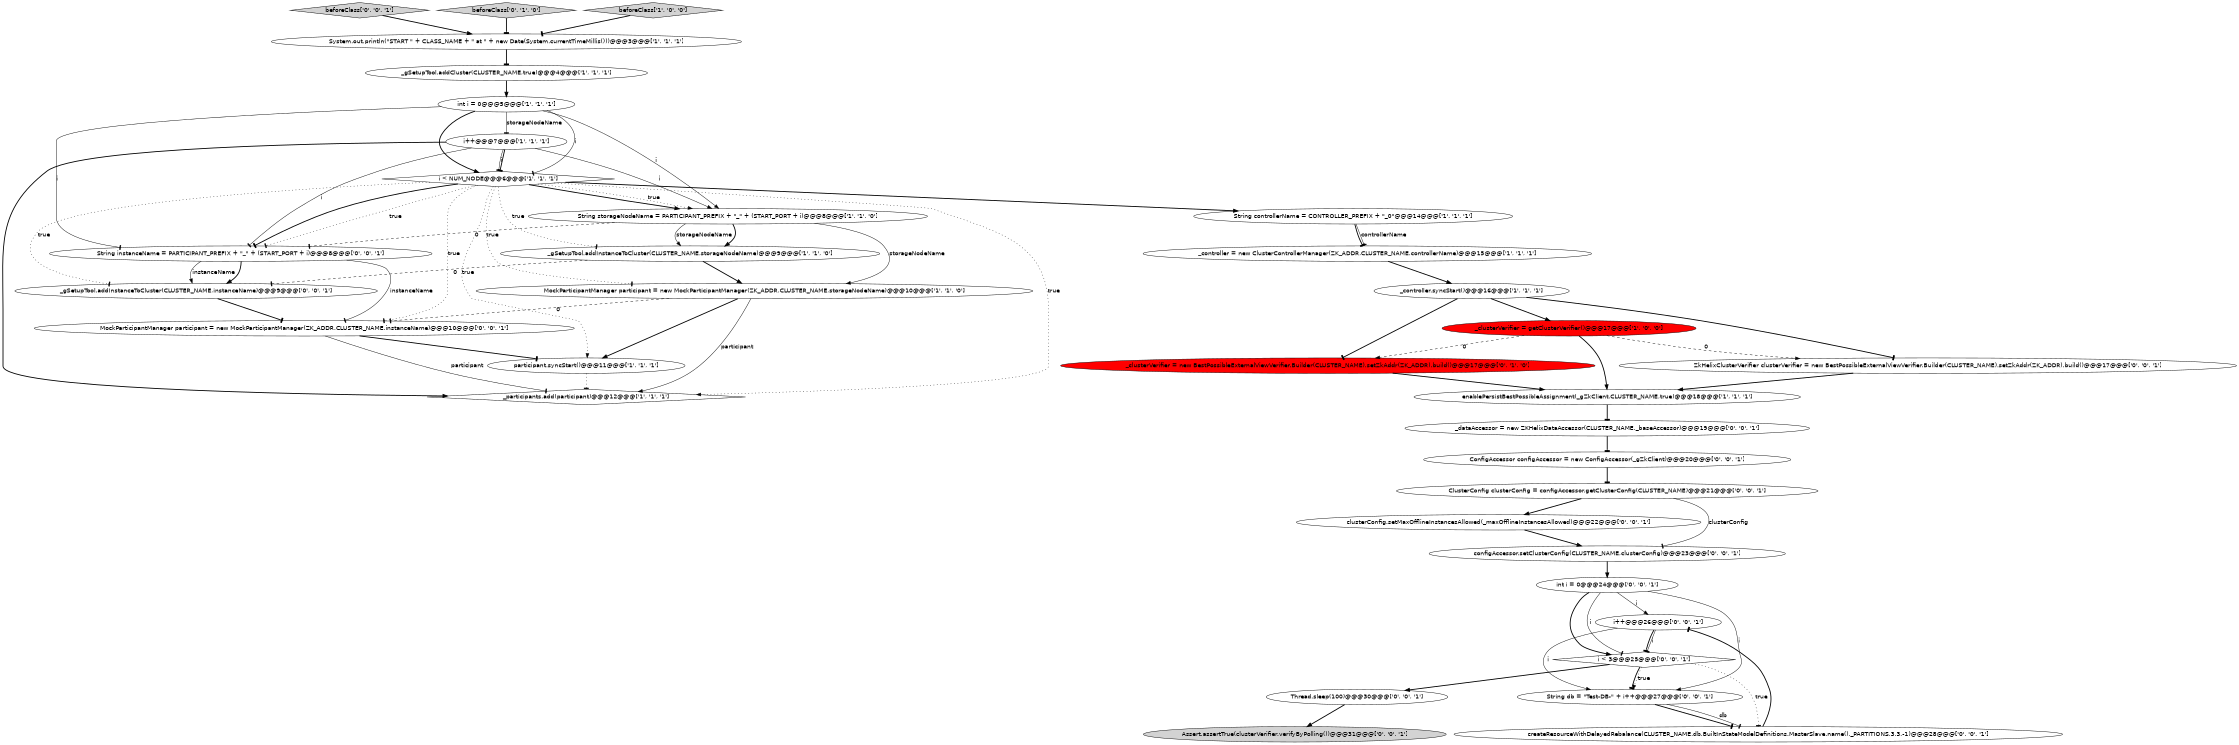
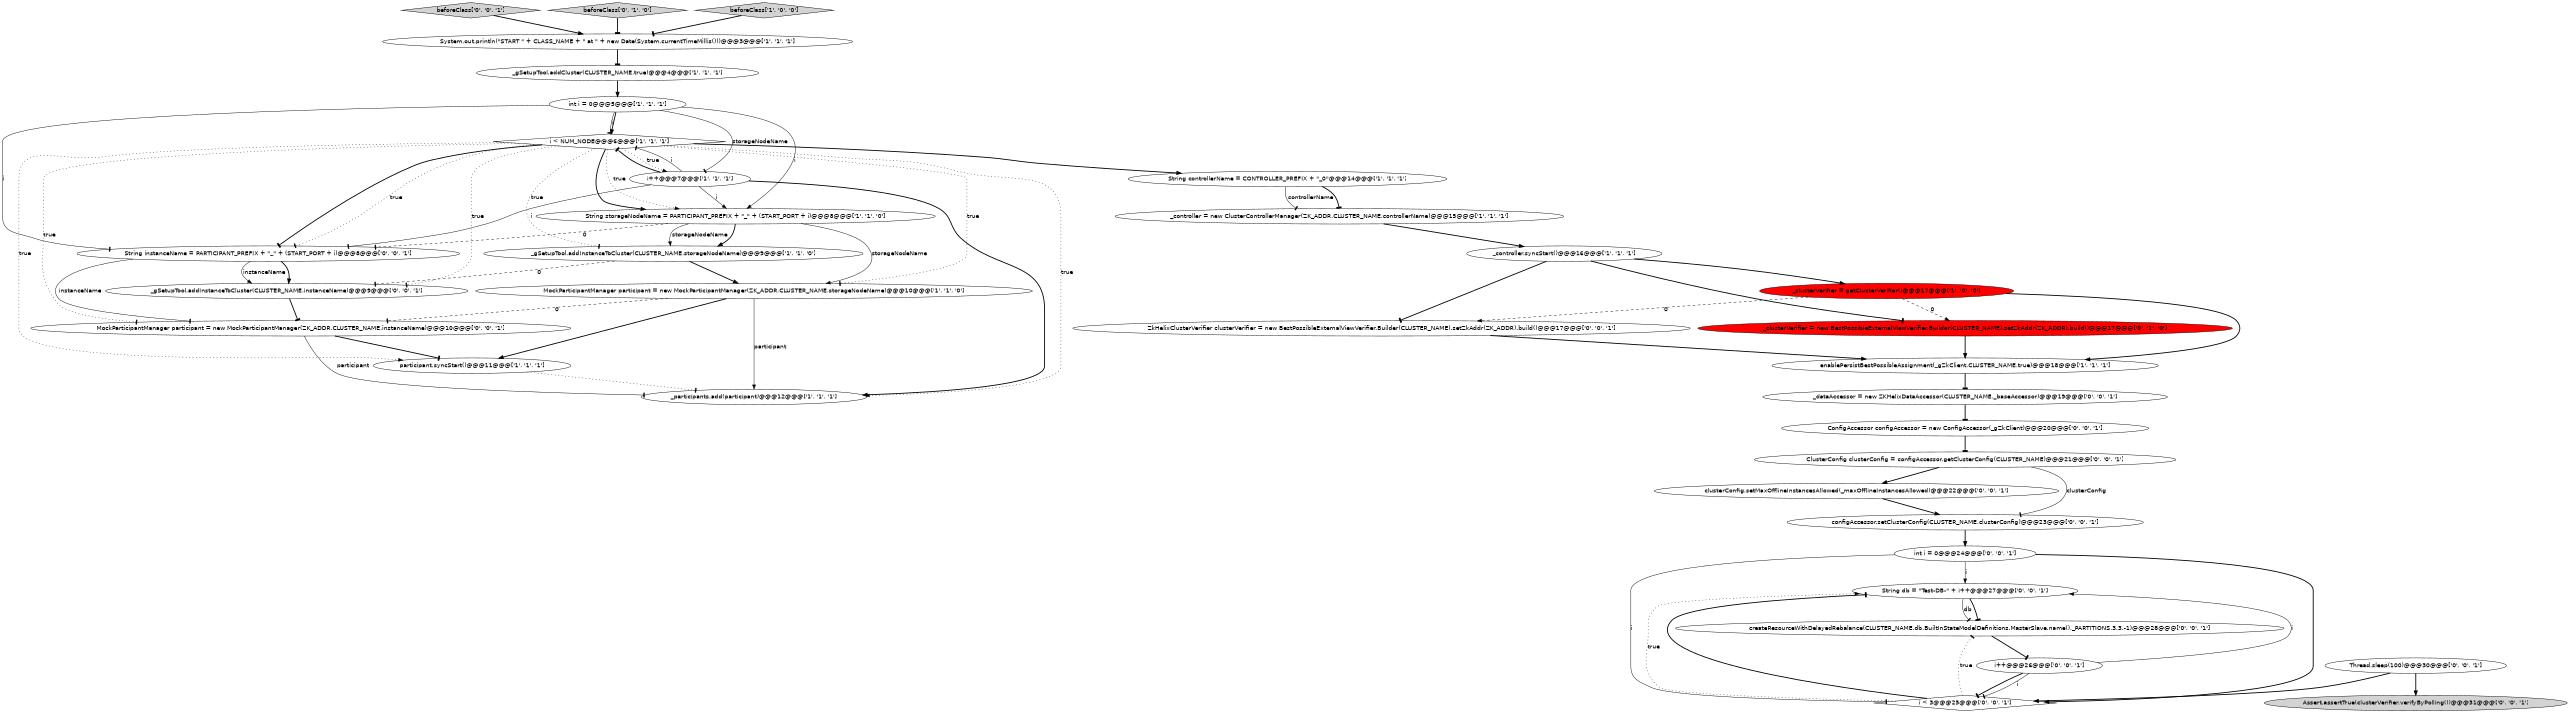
edge "i < NUM_NODE@@@6@@@['1', '1', '1']" -> "i++@@@7@@@['1', '1', '1']": added, label "true"
node "_participants.add(participant)@@@12@@@['1', '1', '1']": shape diamond -> ellipse
edge "int i = 0@@@24@@@['0', '0', '1']" -> "i++@@@26@@@['0', '0', '1']": removed, label "i"
edge "i < 3@@@25@@@['0', '0', '1']" -> "Thread.sleep(100)@@@30@@@['0', '0', '1']": reversed
